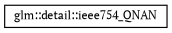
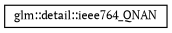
node "glm::detail::ieee754_QNAN": label "glm::detail::ieee754_QNAN" -> "glm::detail::ieee764_QNAN"
